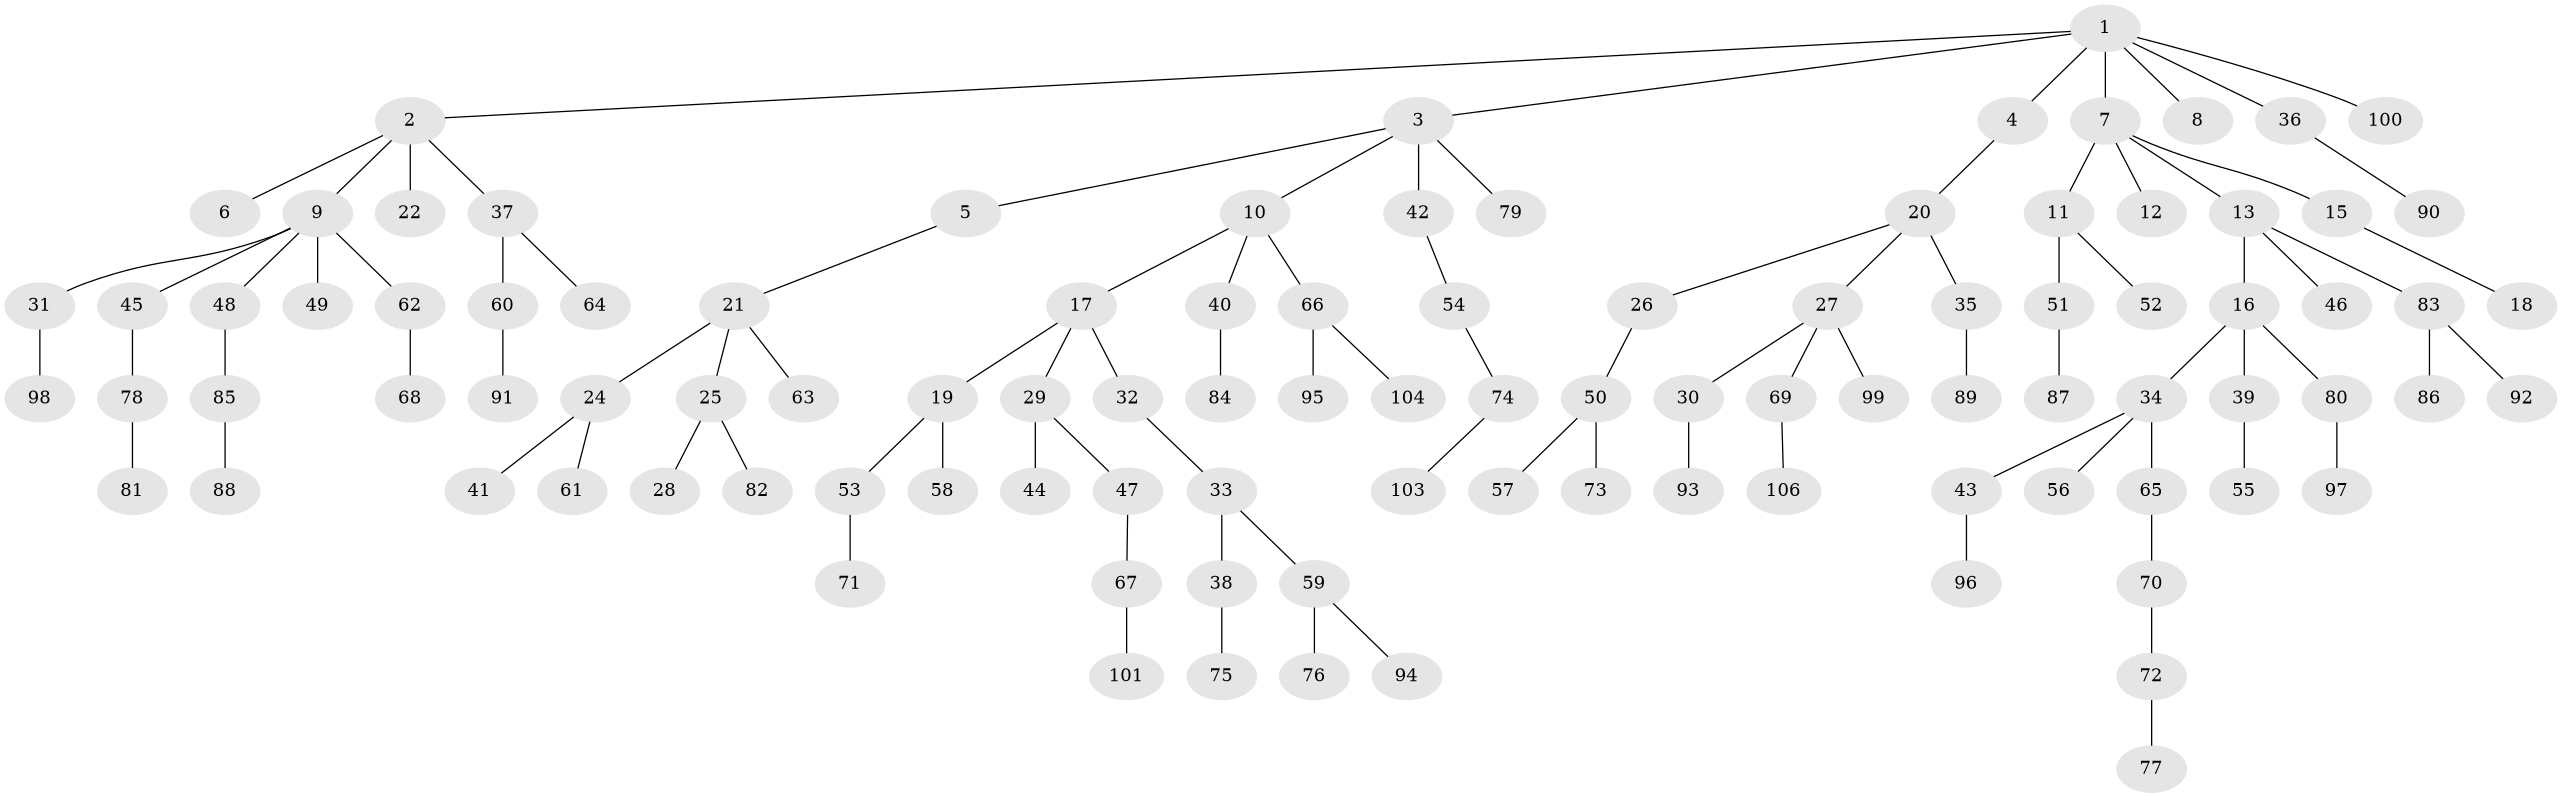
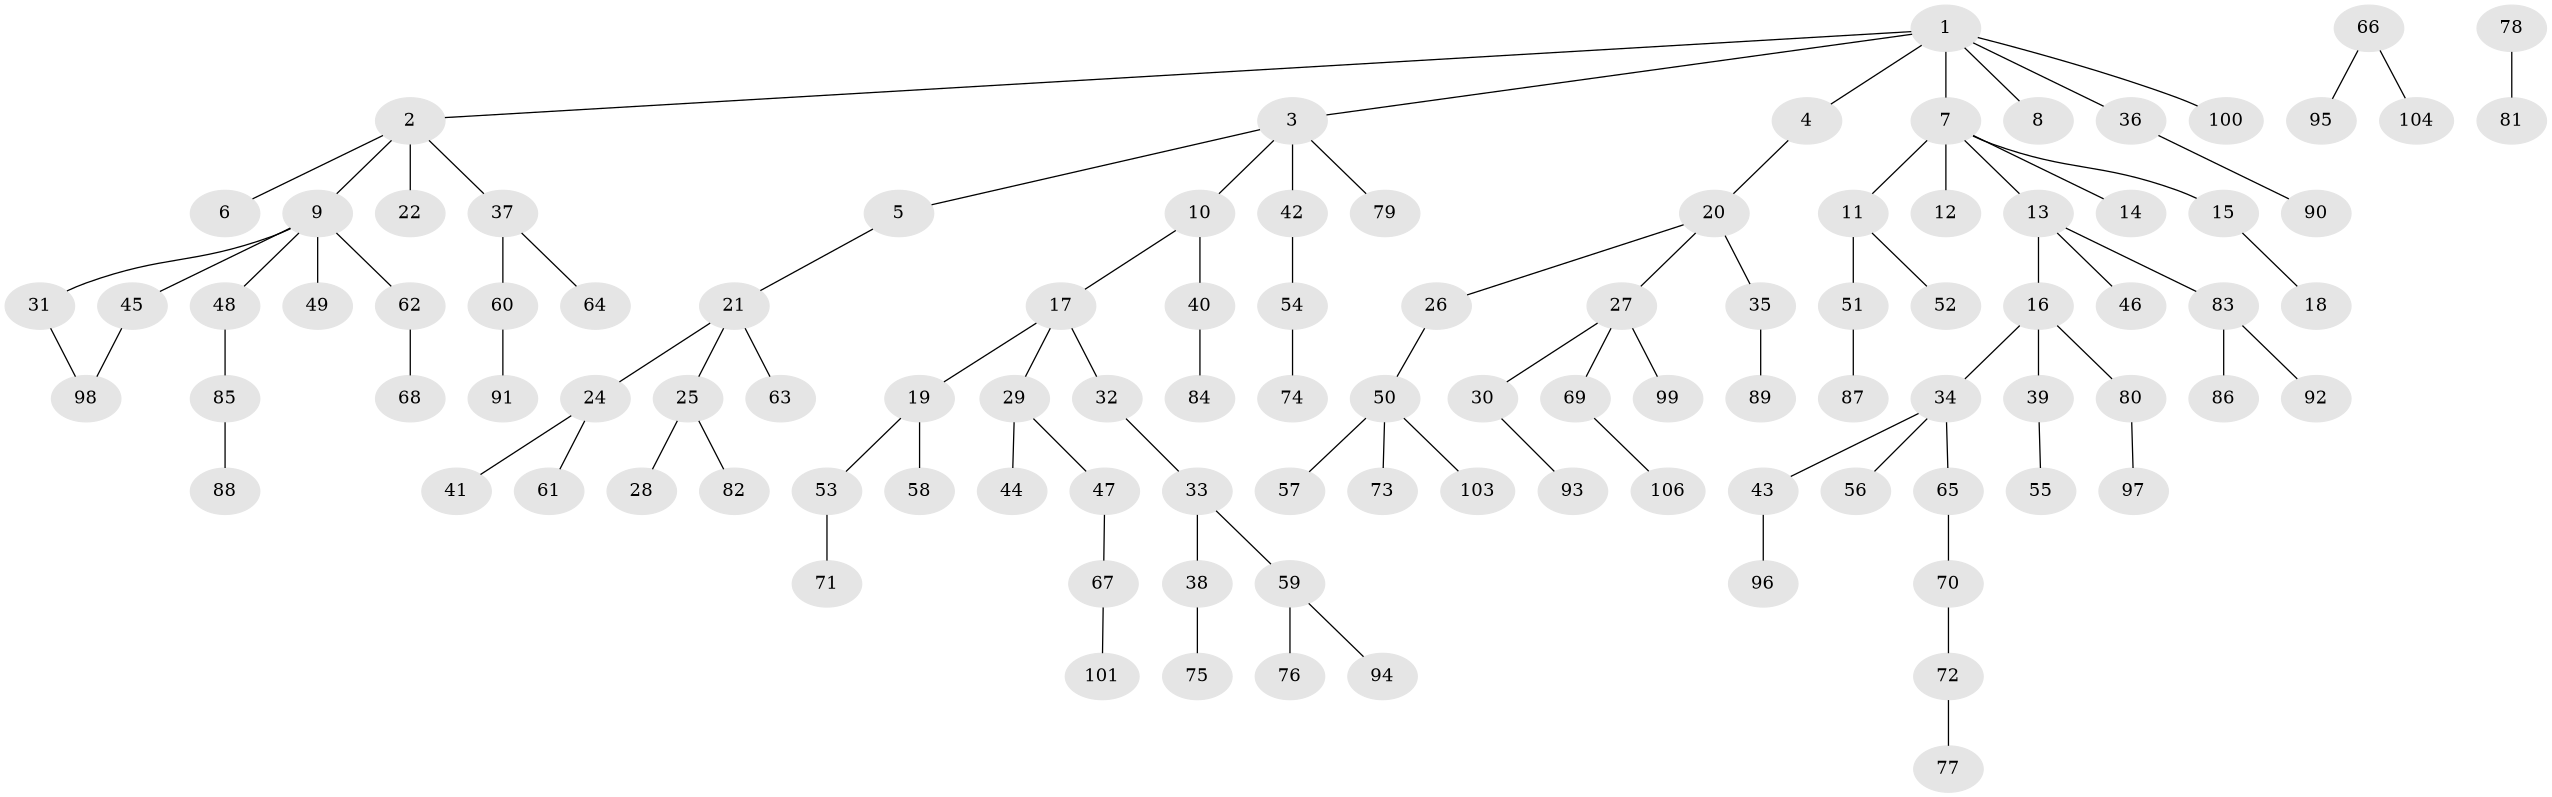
node "14": added
edge "10" -- "66": removed
edge "45" -- "78": now "45" -- "98"
edge "74" -- "103": now "50" -- "103"
